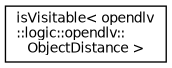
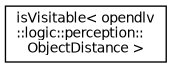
node "isVisitable< opendlv ::logic::opendlv:: ObjectDistance >": label "isVisitable< opendlv ::logic::opendlv:: ObjectDistance >" -> "isVisitable< opendlv ::logic::perception:: ObjectDistance >"
